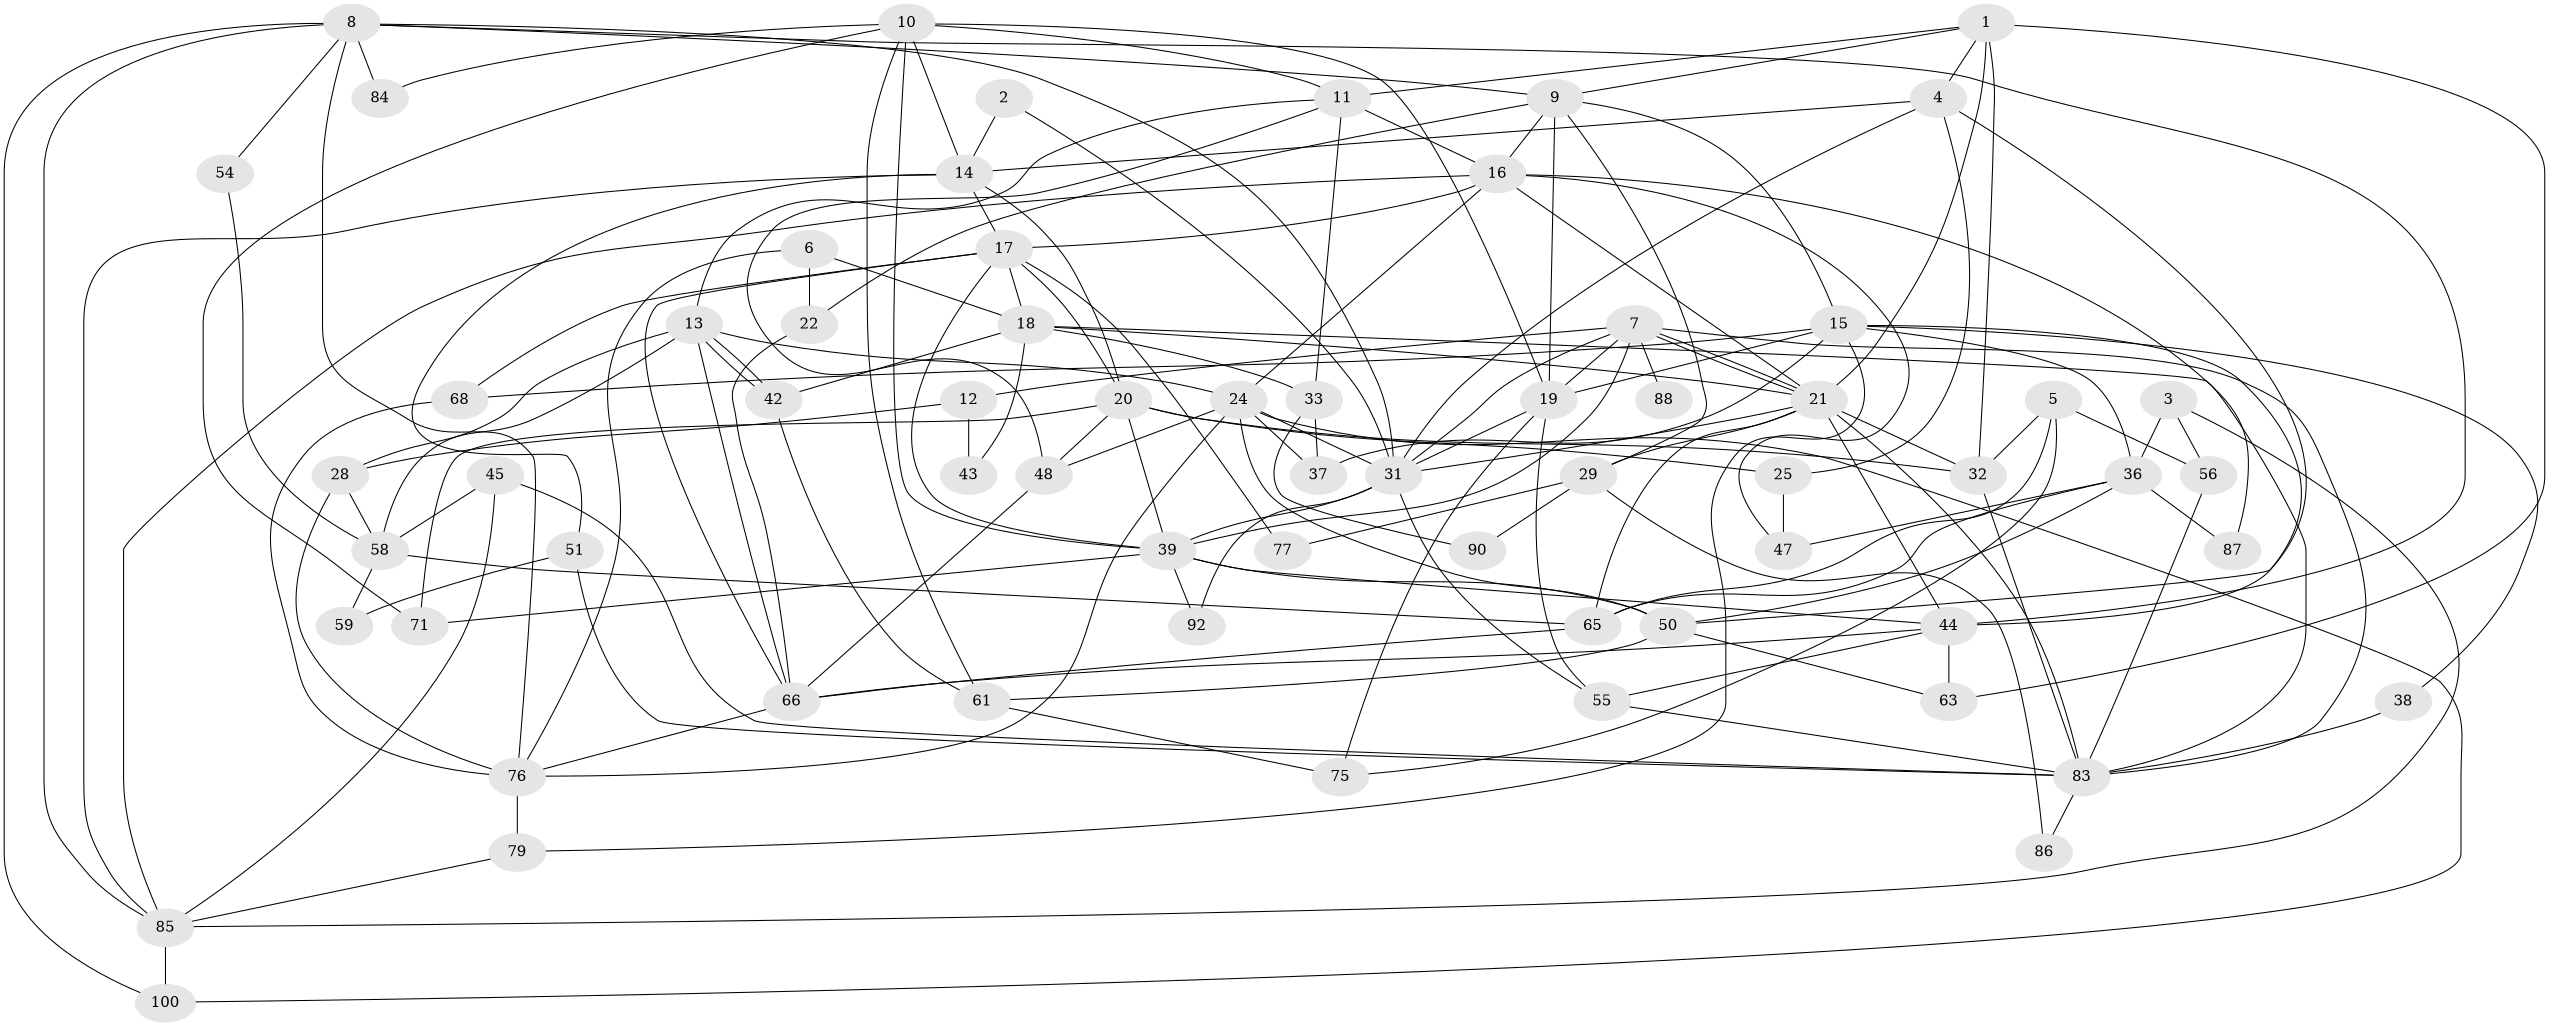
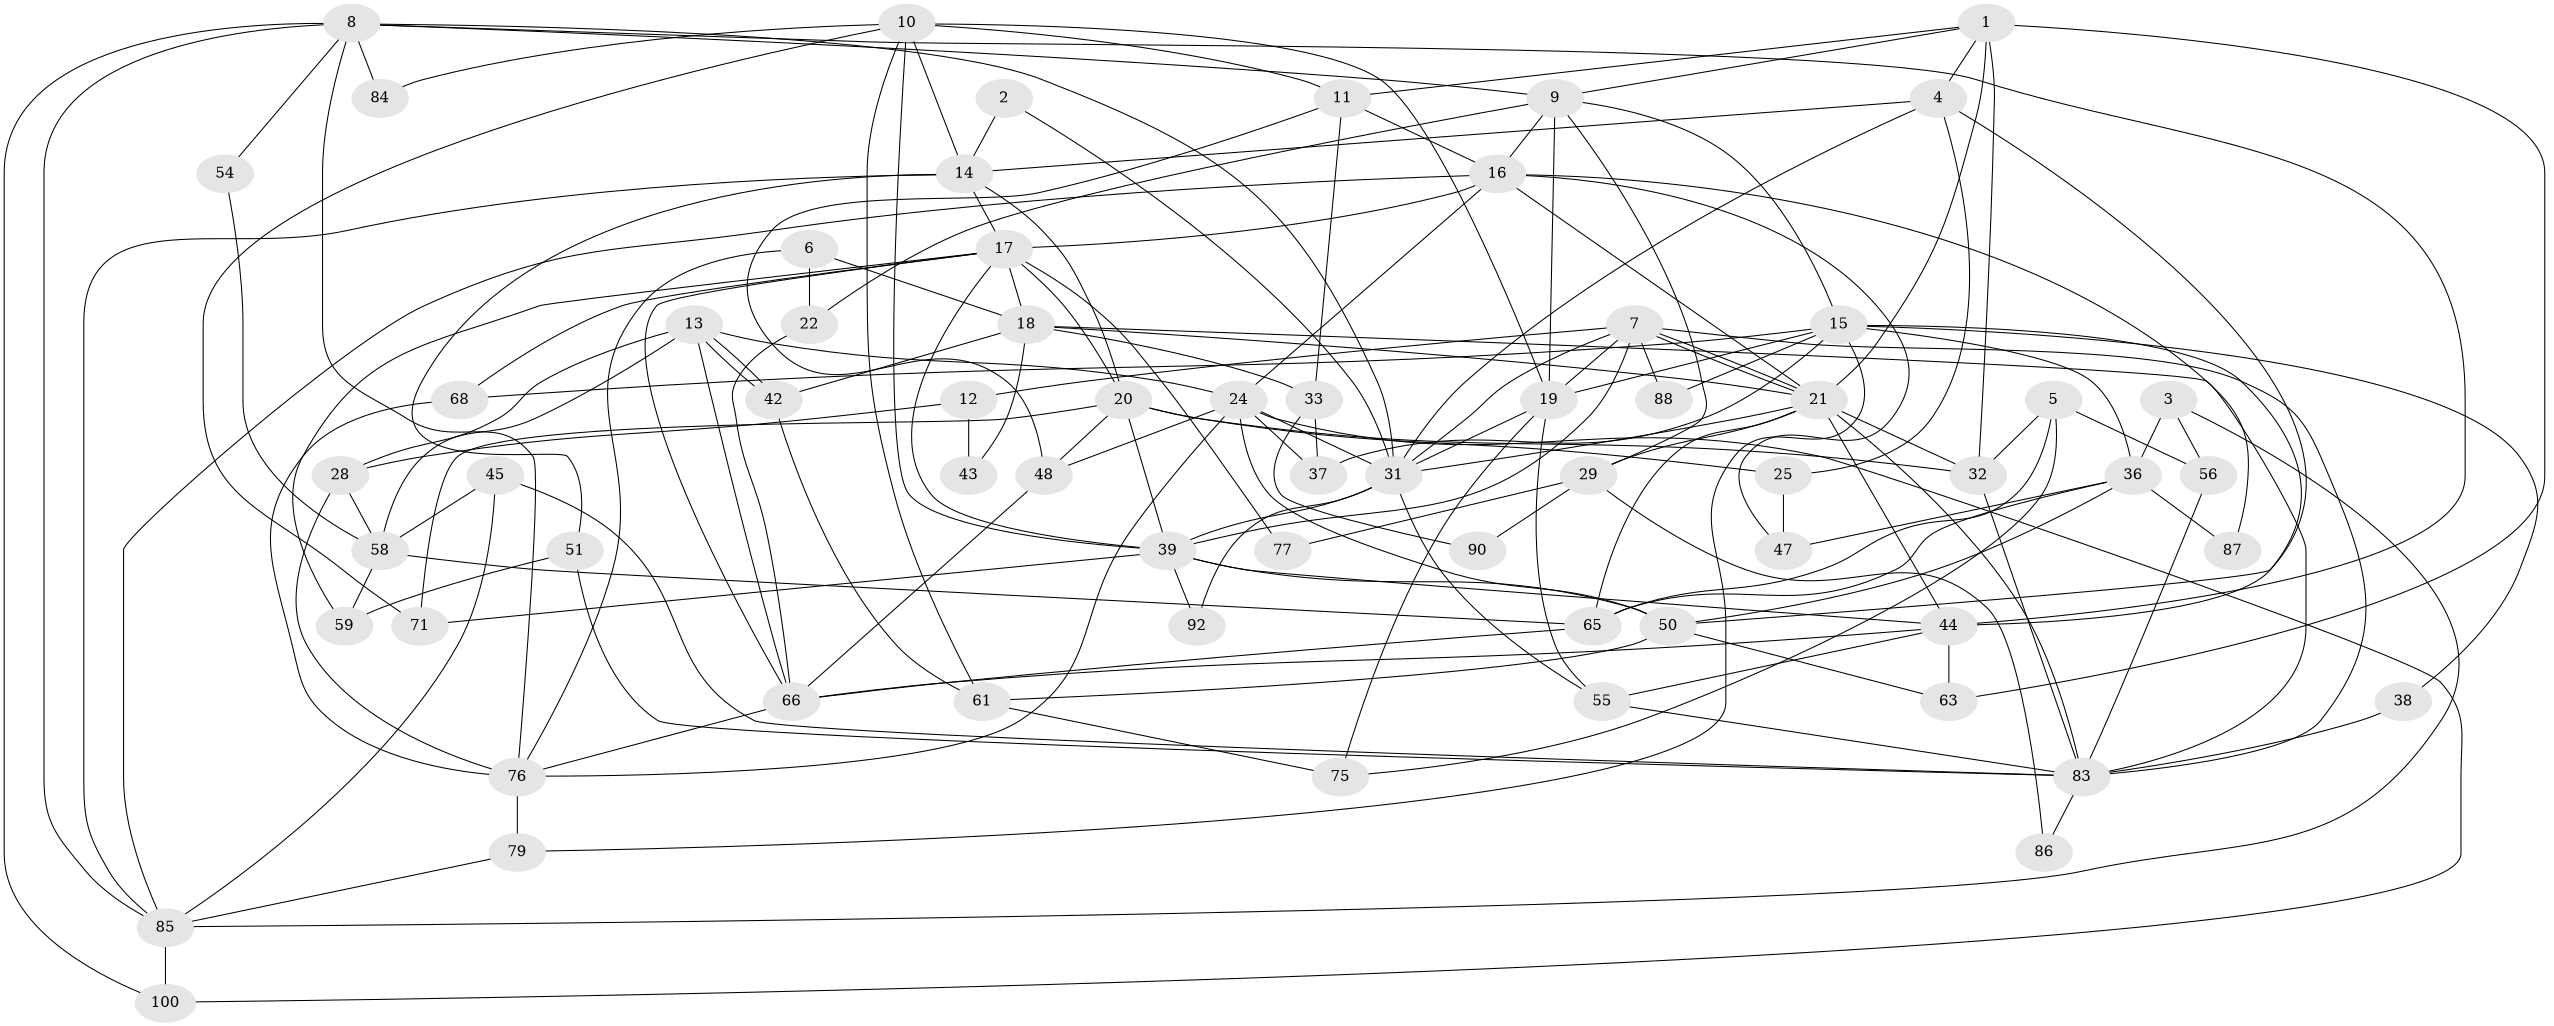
edge "11" -- "13": removed
edge "17" -- "59": added
edge "15" -- "88": added
